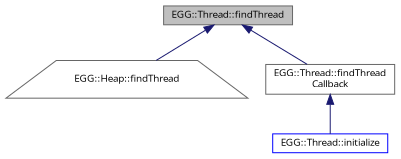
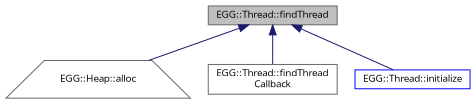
node "EGG::Heap::findThread": label "EGG::Heap::findThread" -> "EGG::Heap::alloc"
edge "EGG::Thread::initialize" -> "EGG::Thread::findThread Callback": now "EGG::Thread::initialize" -> "EGG::Thread::findThread"
